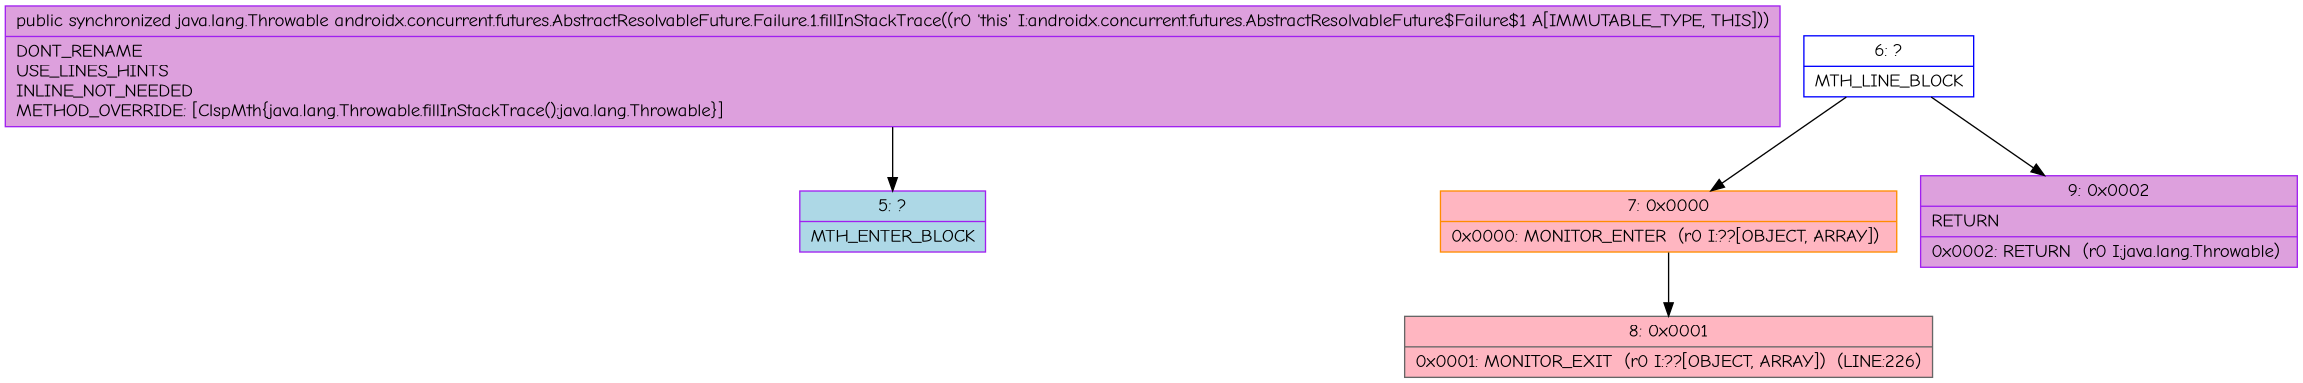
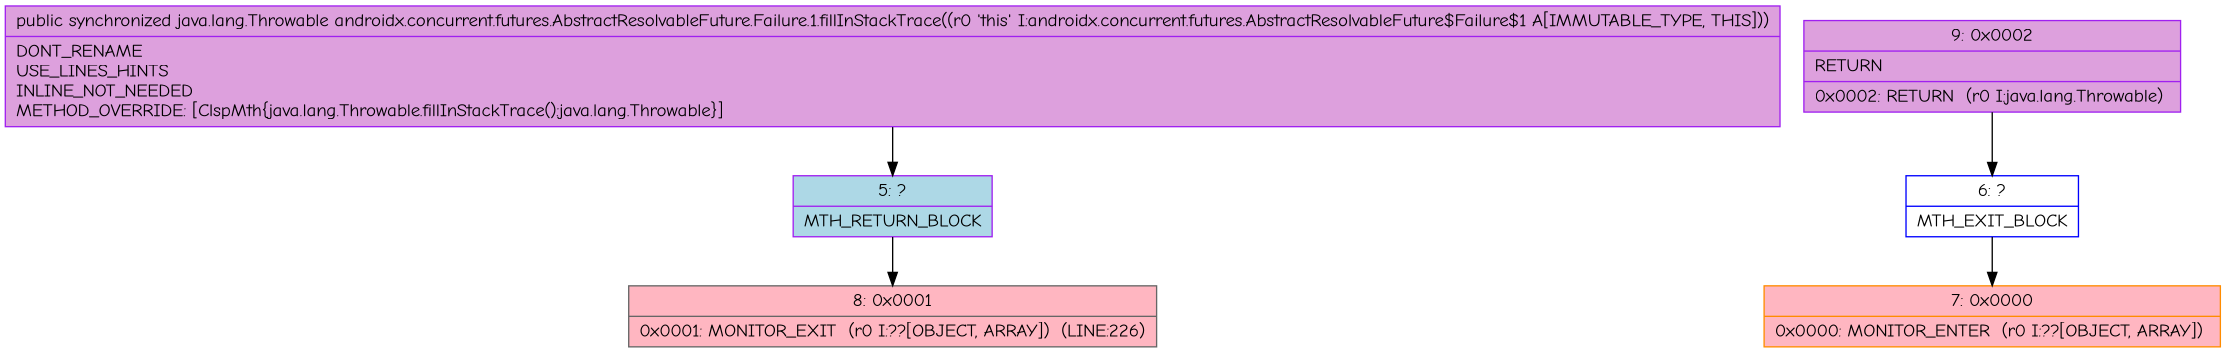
node "6: ?": text "MTH_LINE_BLOCK" -> "MTH_EXIT_BLOCK"
edge "6: ?" -> "9: 0x0002": reversed
node "5: ?": text "MTH_ENTER_BLOCK" -> "MTH_RETURN_BLOCK"
edge "7: 0x0000" -> "8: 0x0001": now "5: ?" -> "8: 0x0001"
